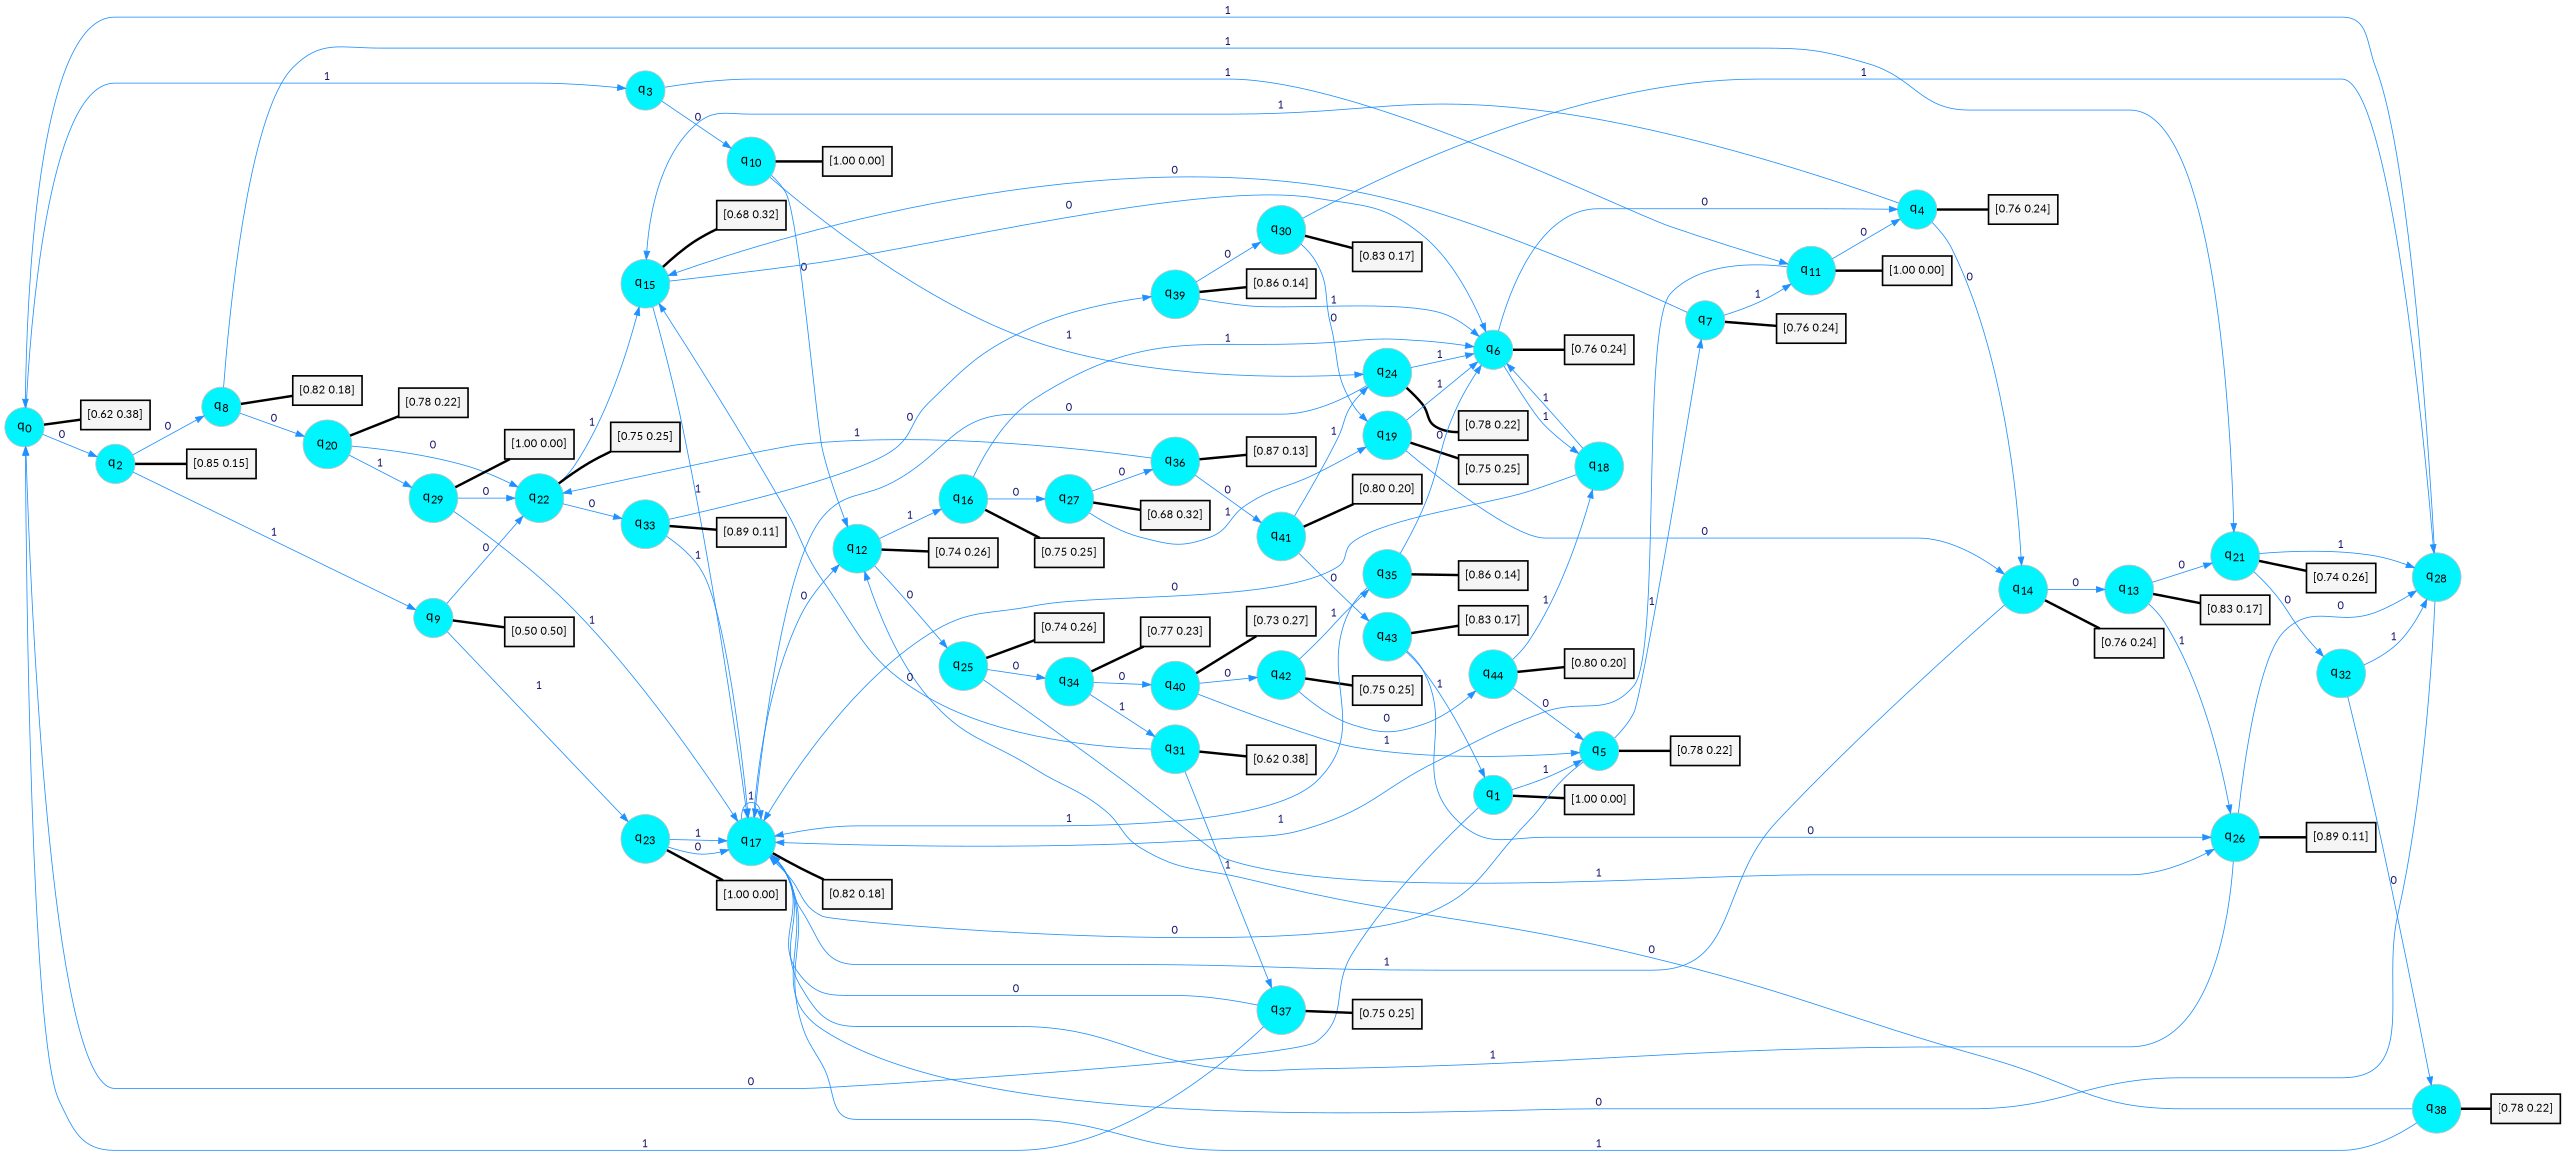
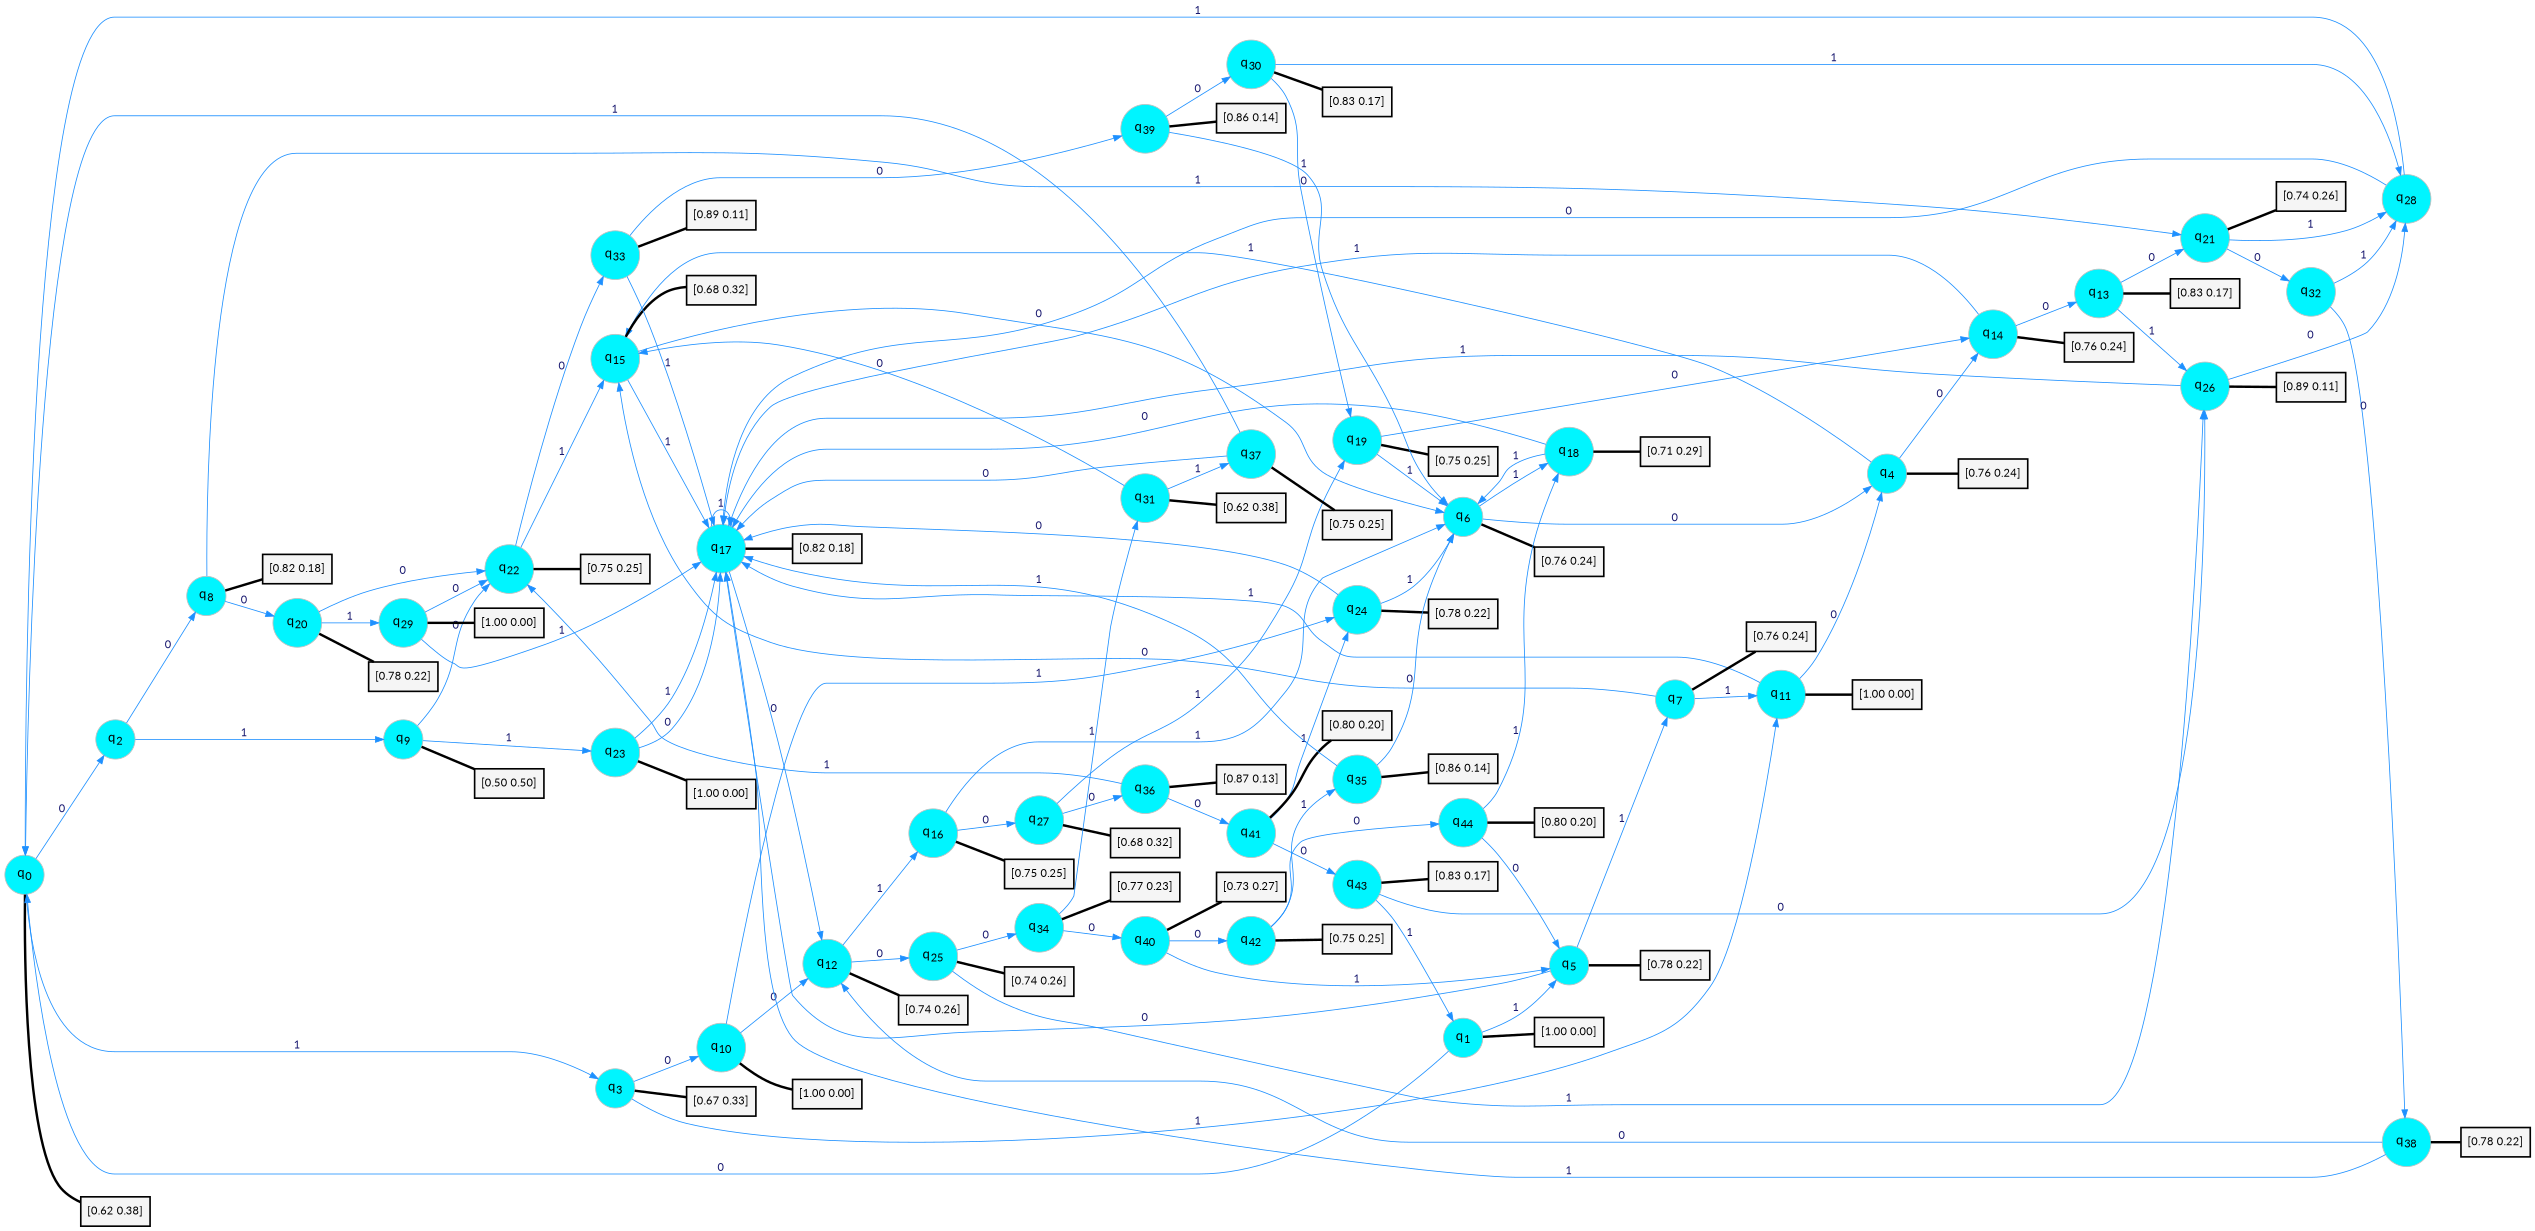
node "[0.71 0.29]": added
node "[0.85 0.15]": removed
node "[0.67 0.33]": added
